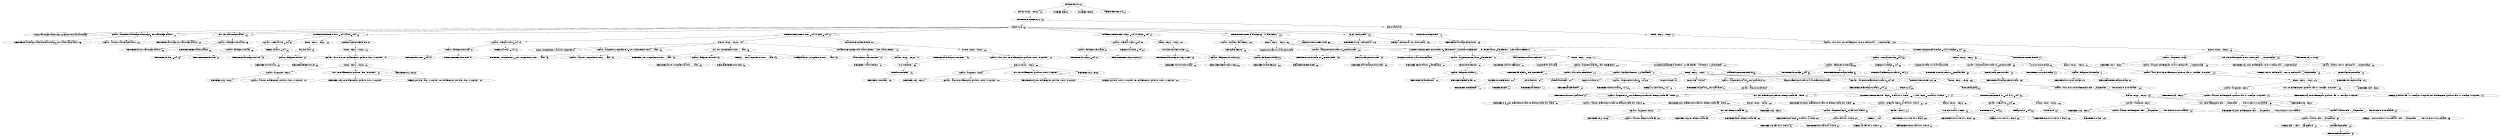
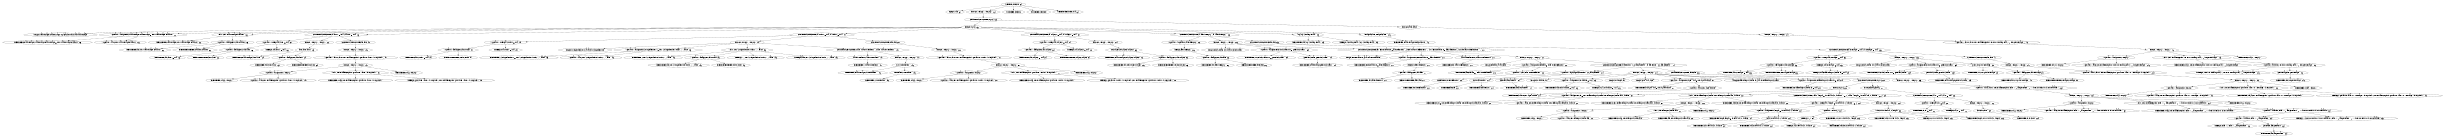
node "(PARAM,this)": added
edge "(IDENTIFIER,mailMessage,to(t.nextToken()))" -> "(to,to(t.nextToken()))": reversed
